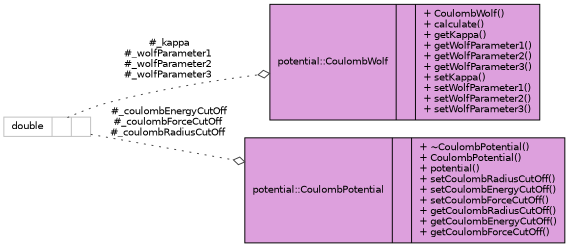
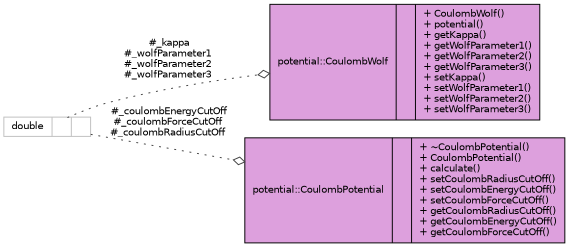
node "potential::CoulombWolf": text "+ calculate()" -> "+ potential()"
node "potential::CoulombPotential": text "+ potential()" -> "+ calculate()"
